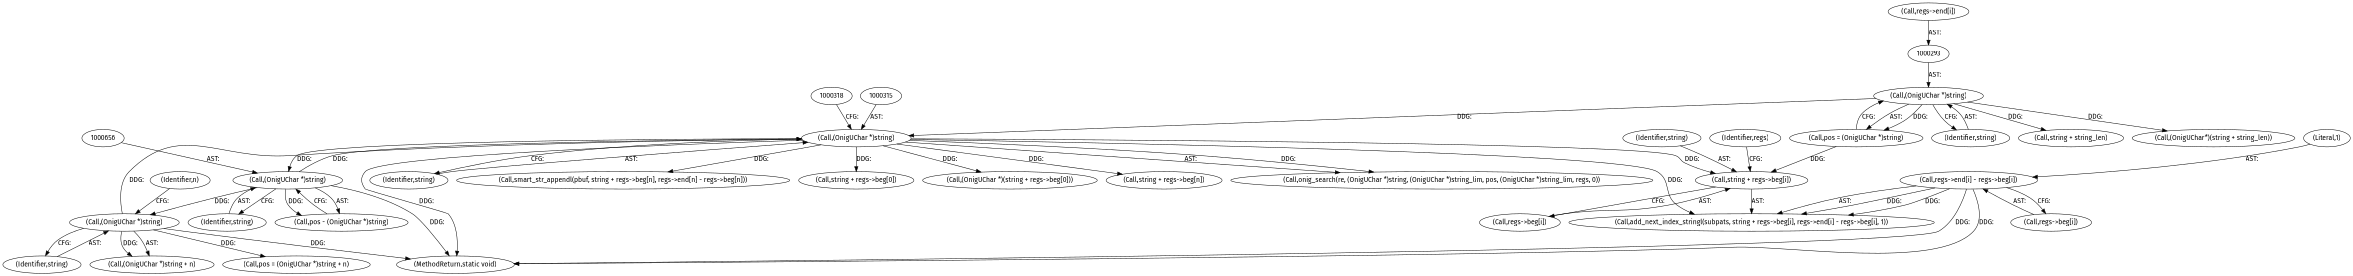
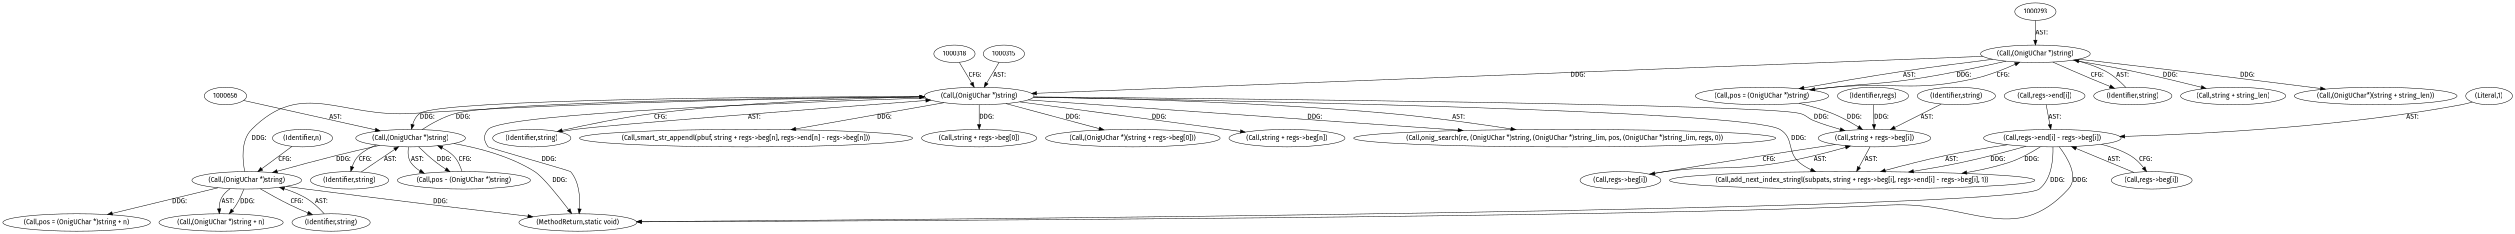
edge "(Call,regs->end[i])" -> "1000293": now "(Call,regs->end[i])" -> "(Call,regs->end[i] - regs->beg[i])"
edge "(Identifier,regs)" -> "(Call,string + regs->beg[i])": label "CFG: " -> "DDG: "
